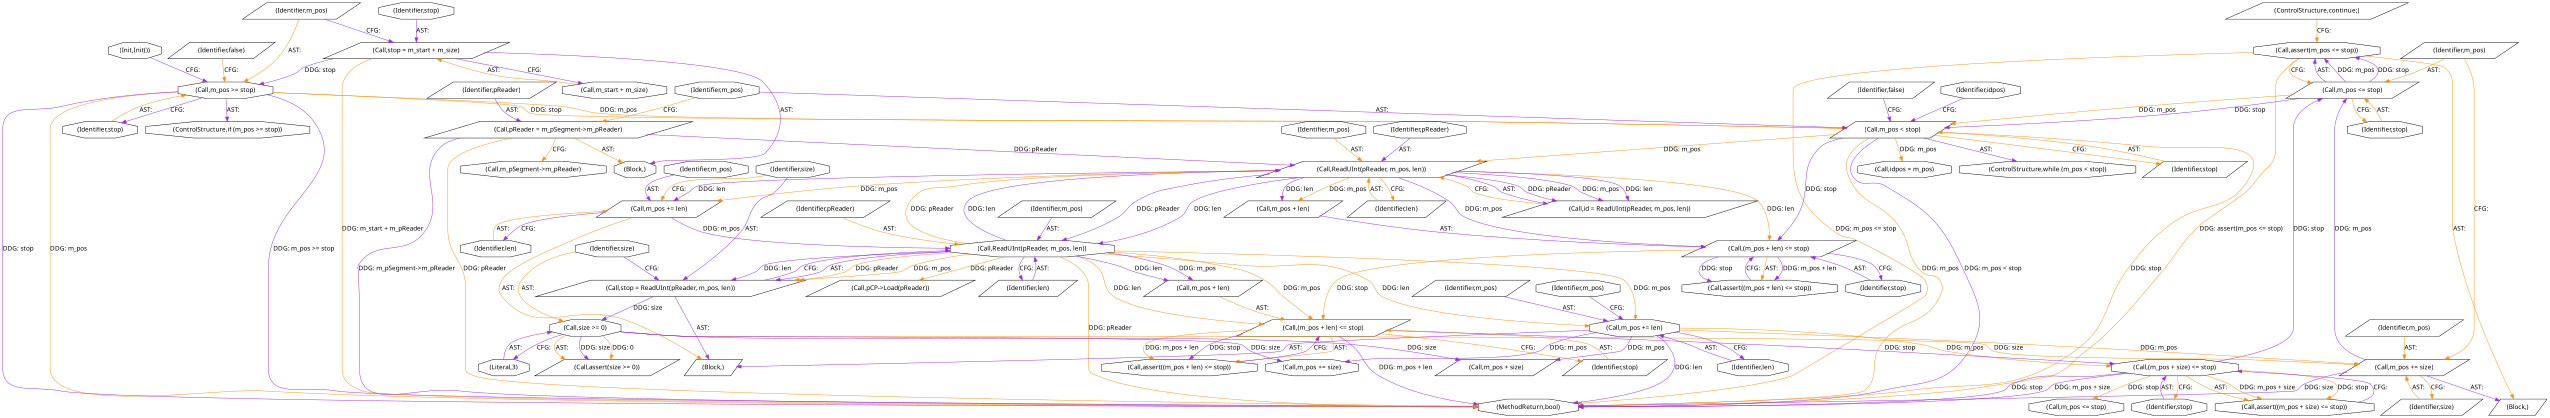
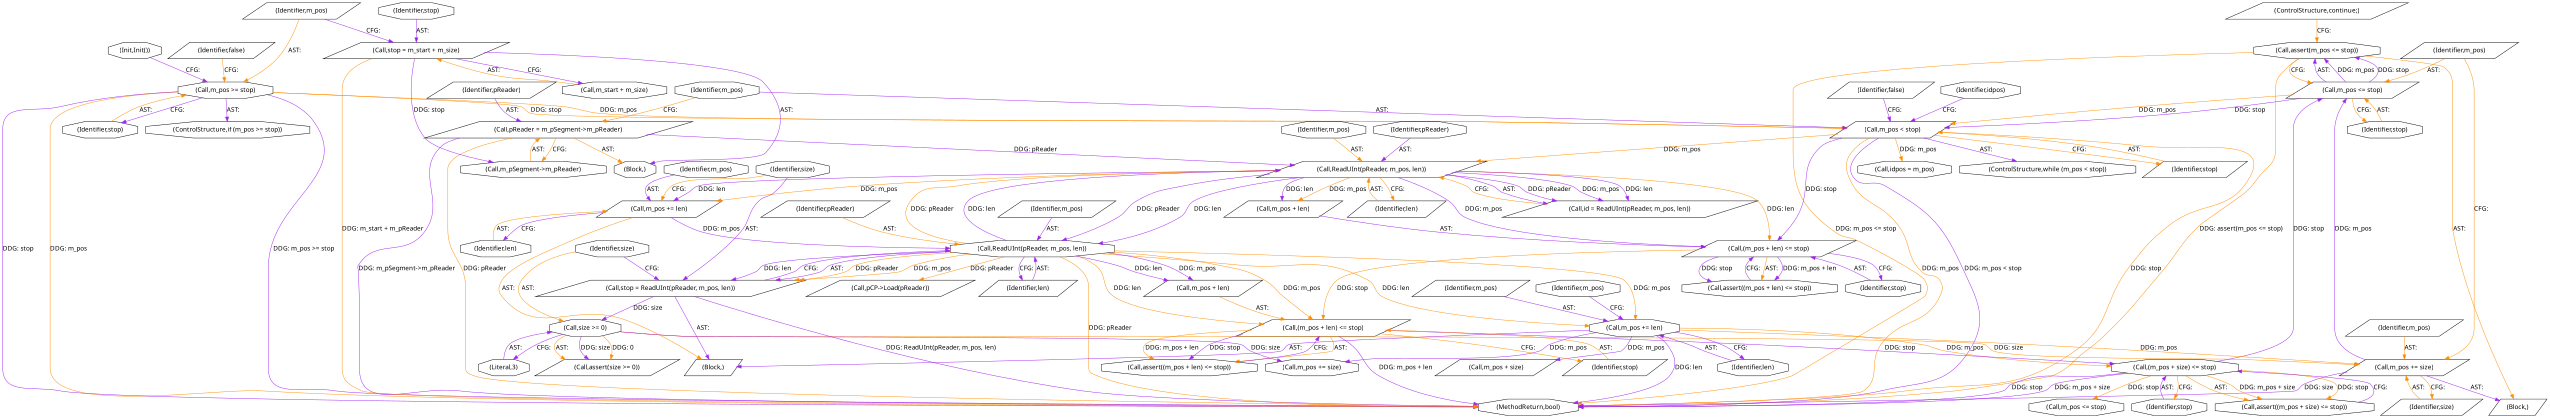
edge "(Call,stop = m_start + m_size)" -> "(Call,m_pos >= stop)": now "(Call,stop = m_start + m_size)" -> "(Call,m_pSegment->m_pReader)"
edge "(Call,m_pSegment->m_pReader)" -> "(Call,pReader = m_pSegment->m_pReader)": added, label "AST:"
edge "(Call,size >= 0)" -> "(Call,m_pos + size)": removed, label "DDG: size"
edge "(Call,stop = ReadUInt(pReader, m_pos, len))" -> "(MethodReturn,bool)": added, label "DDG: ReadUInt(pReader, m_pos, len)"
